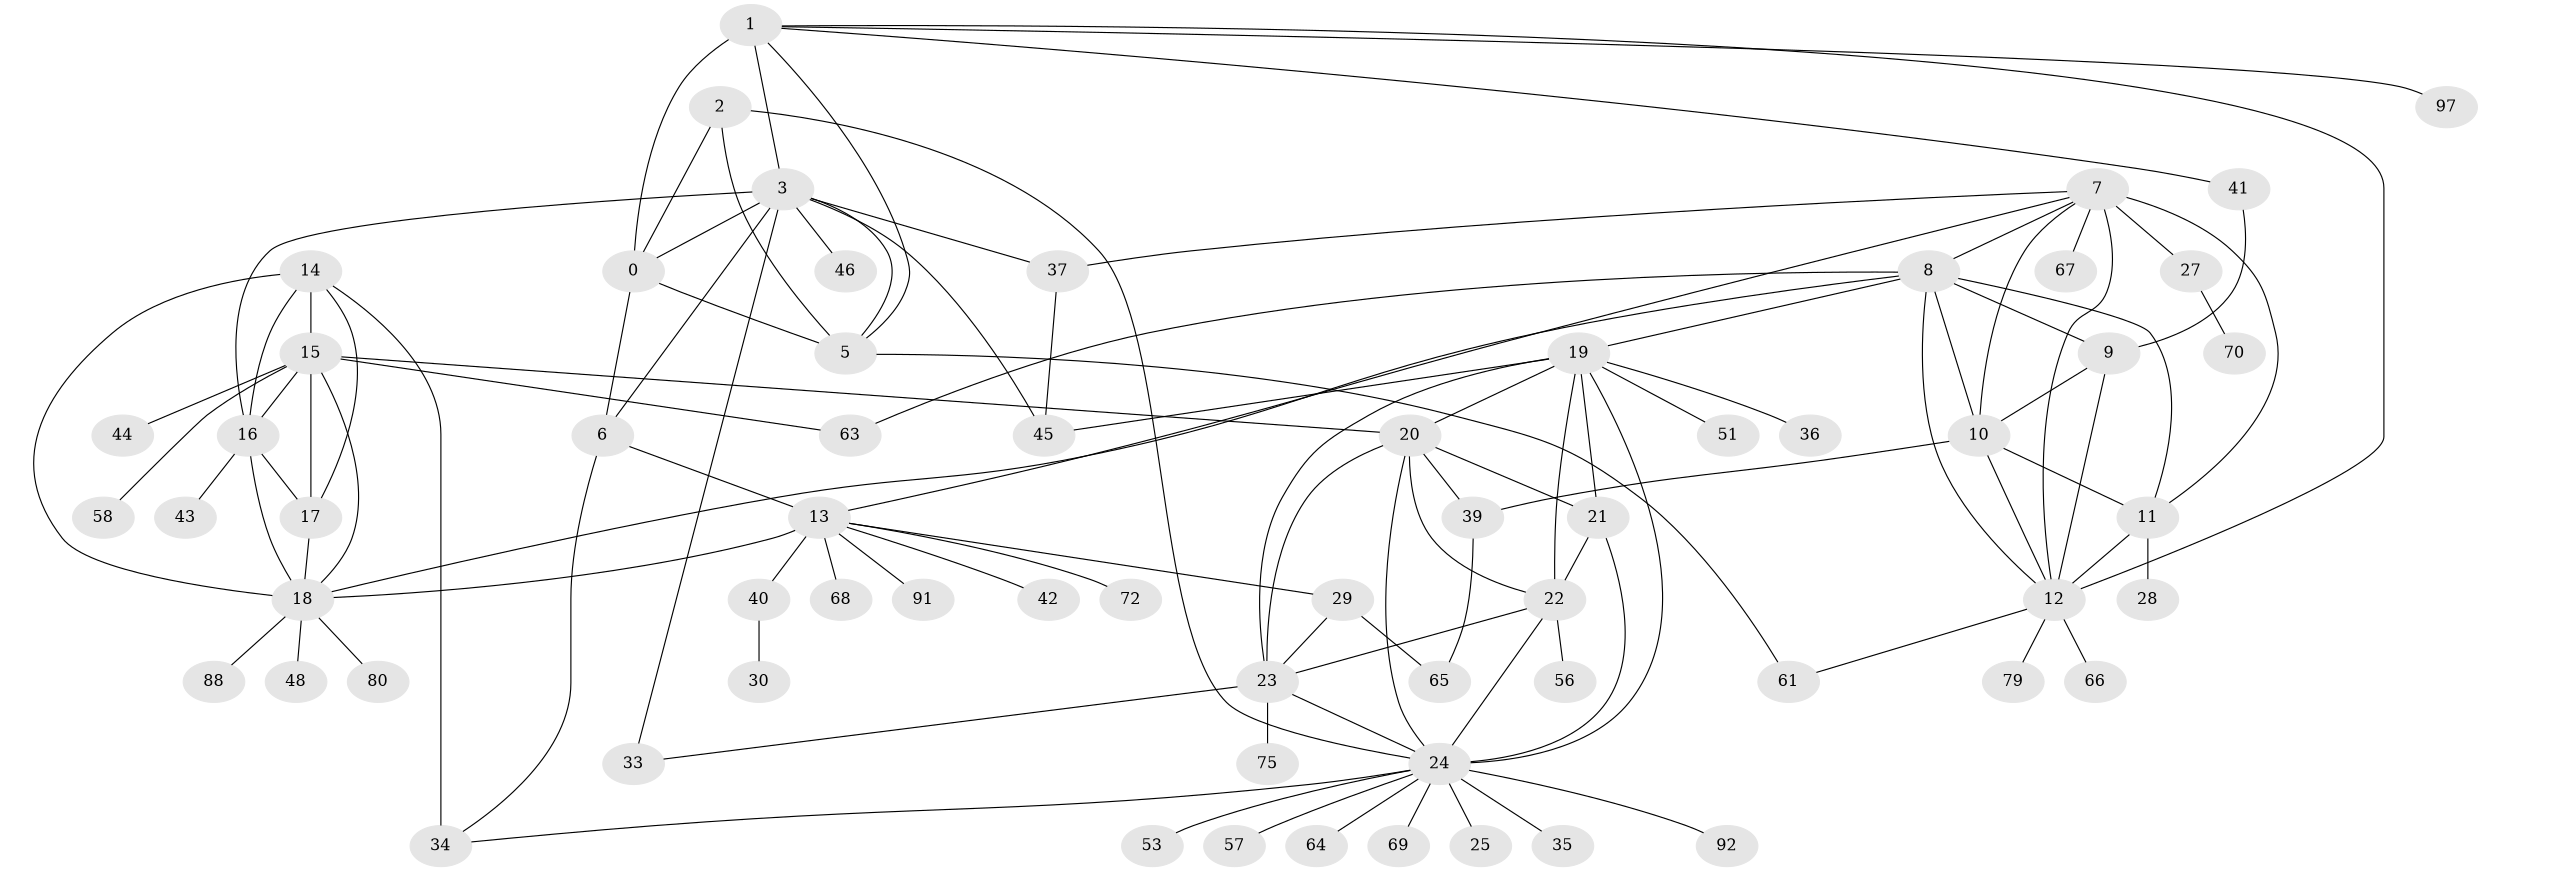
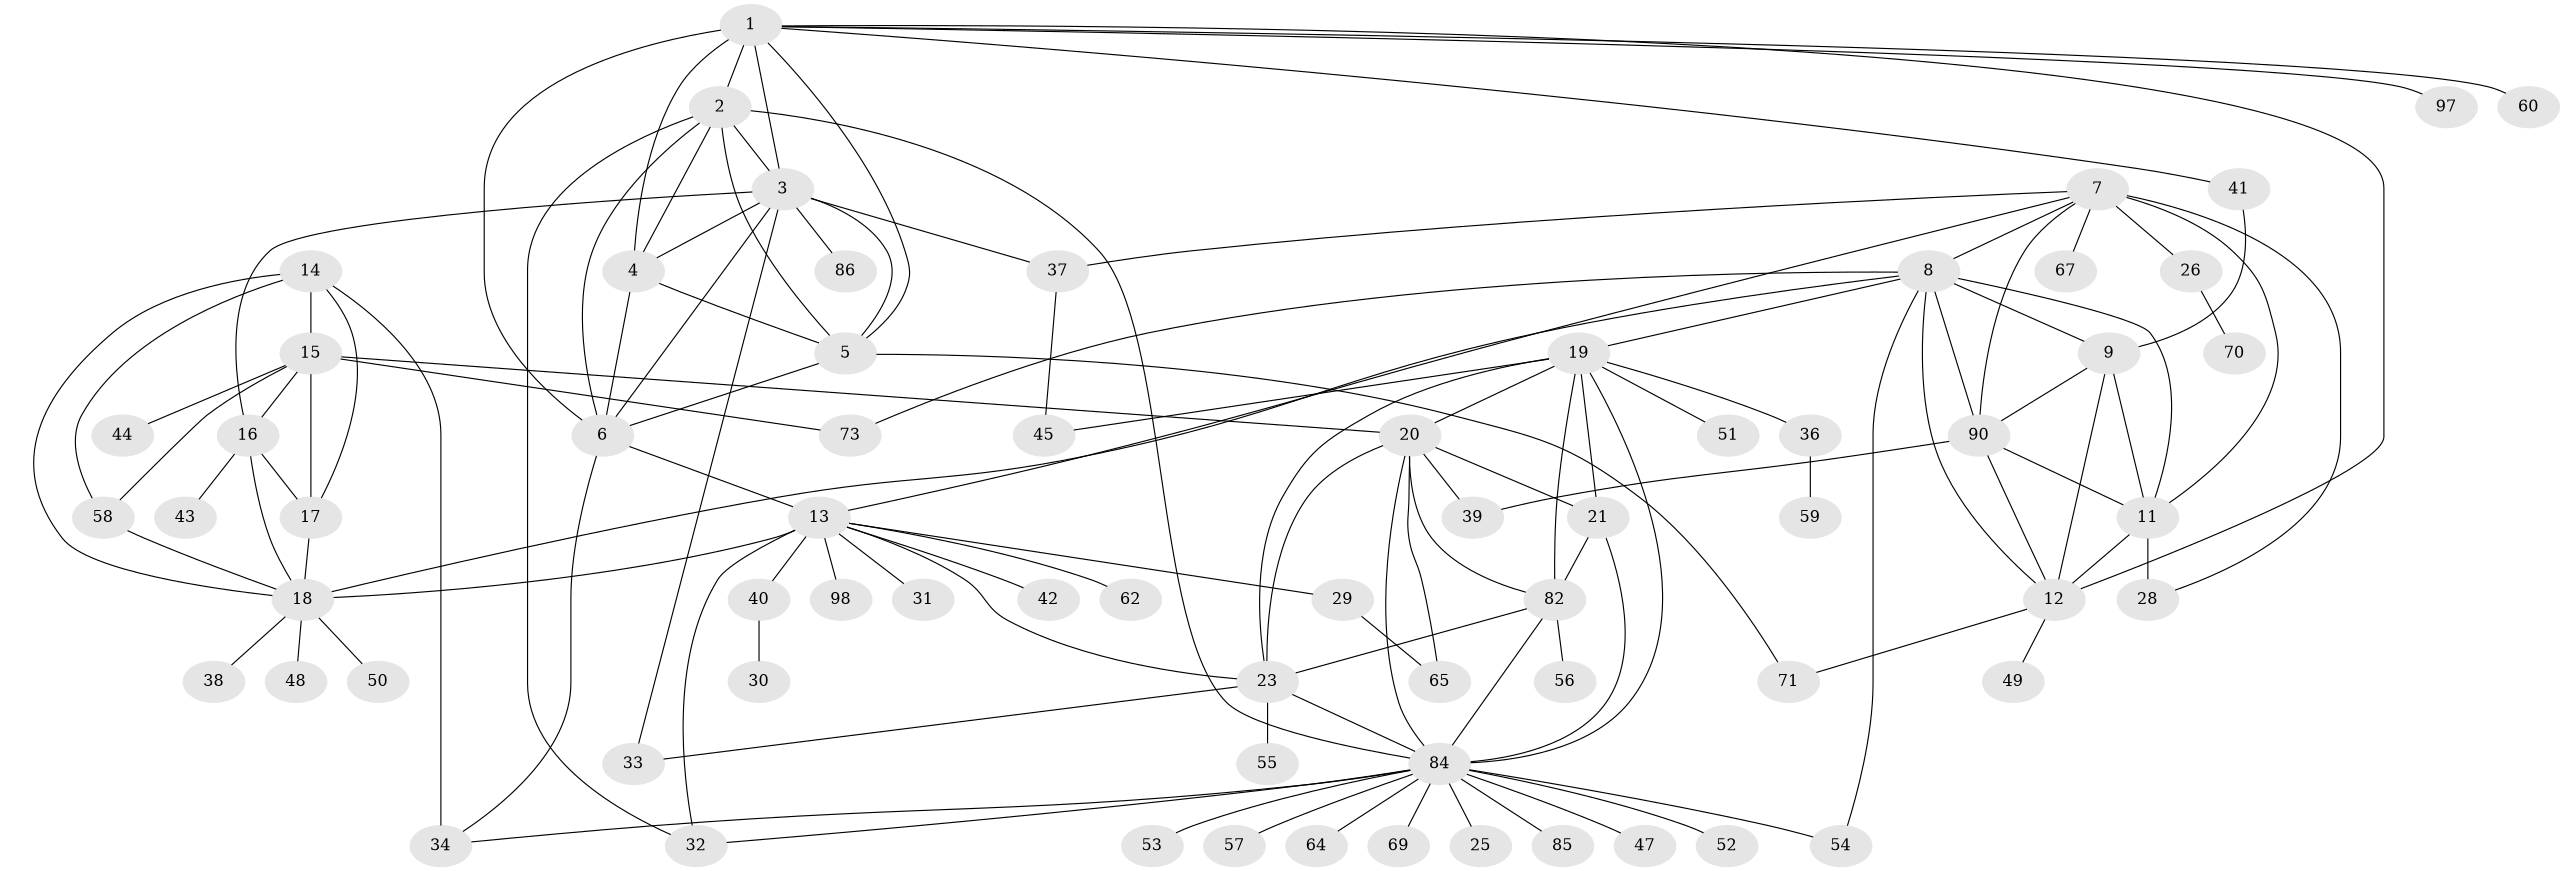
edge "1" -- "2": added
node "60": added
edge "1" -- "6": added
edge "2" -- "6": added
node "0": label "0" -> "4"
node "46": label "46" -> "86"
node "27": label "27" -> "26"
edge "3" -- "45": now "3" -- "2"
edge "14" -- "16": now "14" -- "58"
edge "7" -- "12": now "7" -- "28"
edge "5" -- "6": added
node "63": label "63" -> "73"
node "10": label "10" -> "90"
edge "9" -- "11": added
edge "15" -- "18": now "58" -- "18"
node "59": added
node "68": label "68" -> "98"
node "91": label "91" -> "31"
node "72": label "72" -> "62"
node "22": label "22" -> "82"
edge "39" -- "65": now "20" -- "65"
edge "29" -- "23": now "13" -- "23"
node "88": label "88" -> "38"
node "80": label "80" -> "50"
node "61": label "61" -> "71"
node "79": label "79" -> "49"
node "66": removed
node "75": label "75" -> "55"
node "24": label "24" -> "84"
node "32": added
node "35": label "35" -> "85"
node "47": added
node "92": label "92" -> "52"
node "54": added
